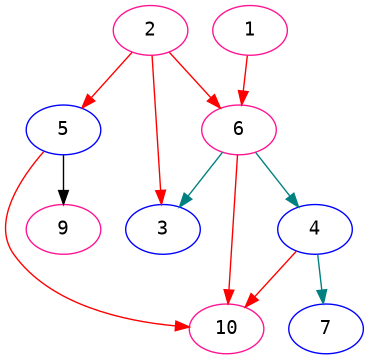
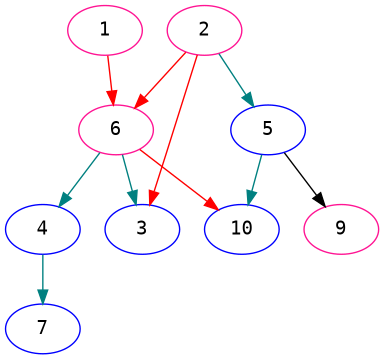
edge "2" -> "5": color red -> teal
edge "4" -> "10": removed
edge "5" -> "10": color red -> teal
node "10": color deeppink -> blue
